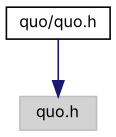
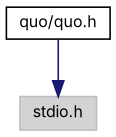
node "quo.h": label "quo.h" -> "stdio.h"
